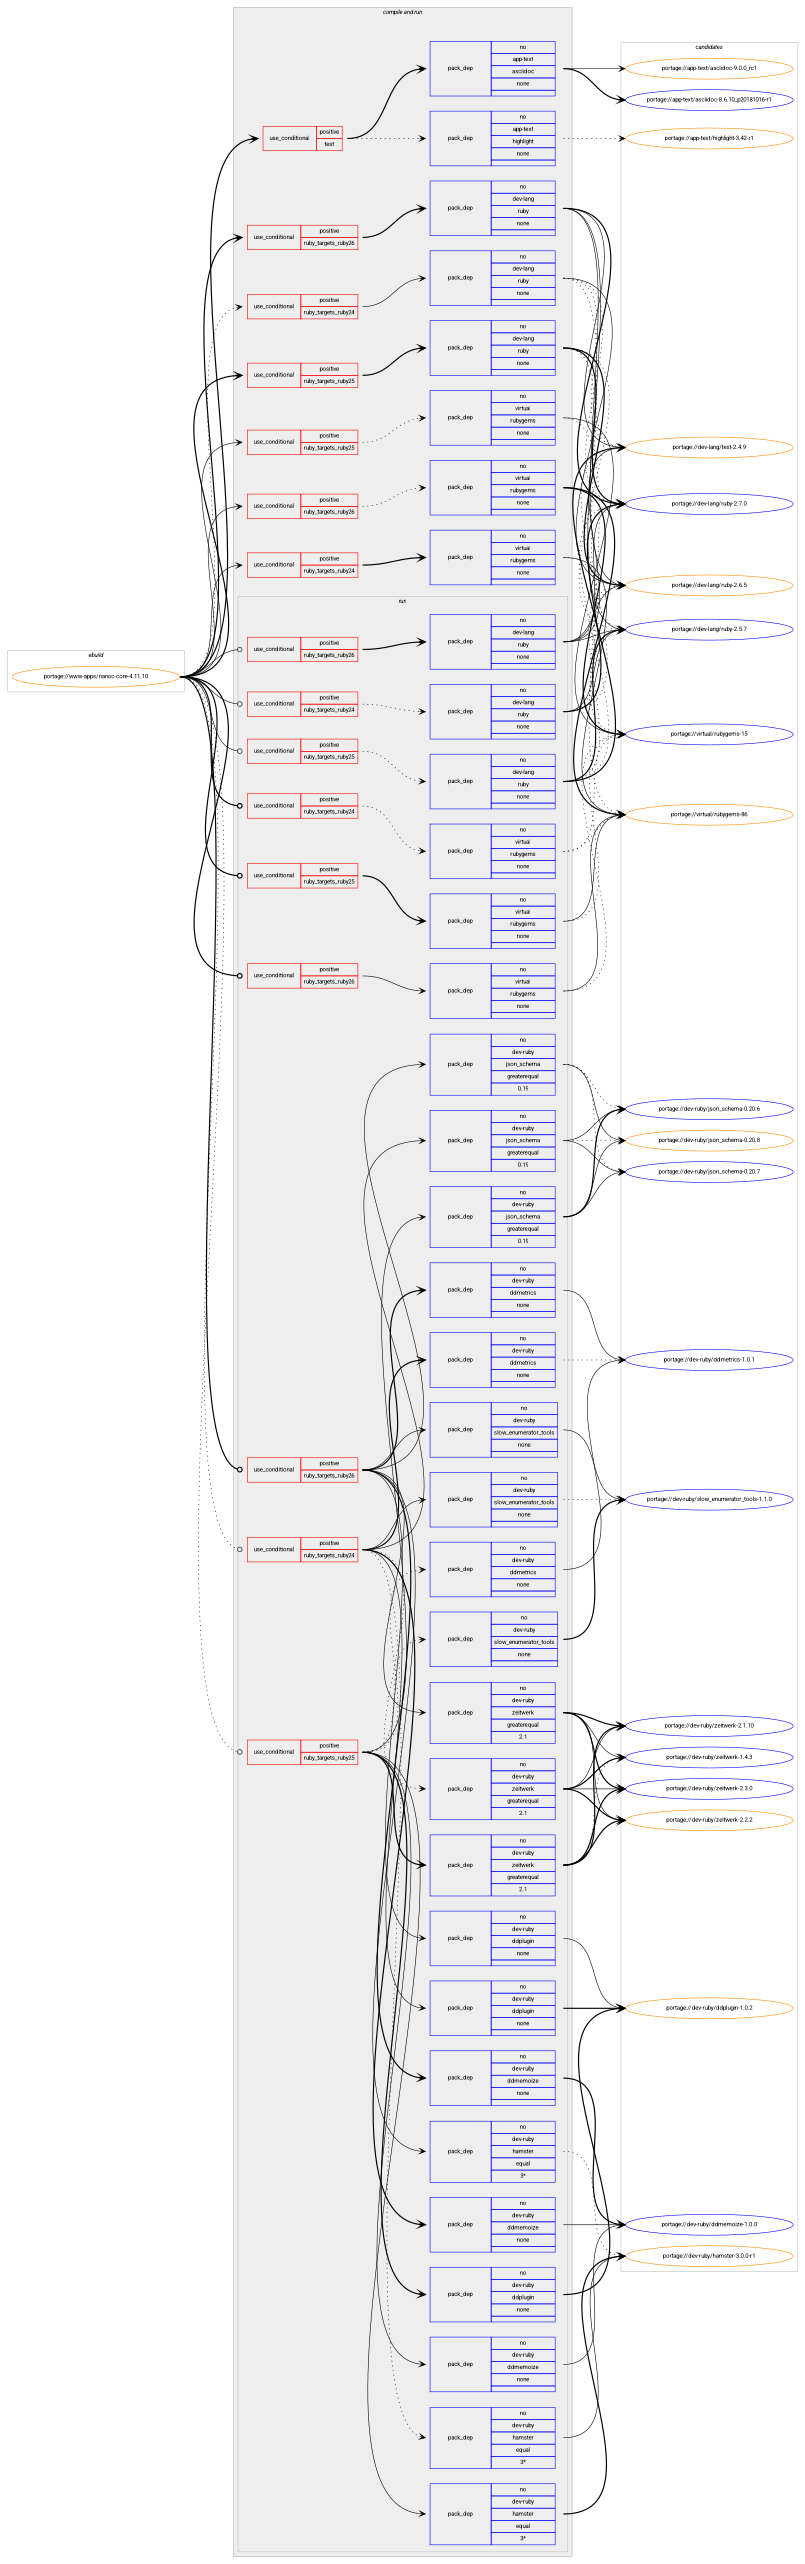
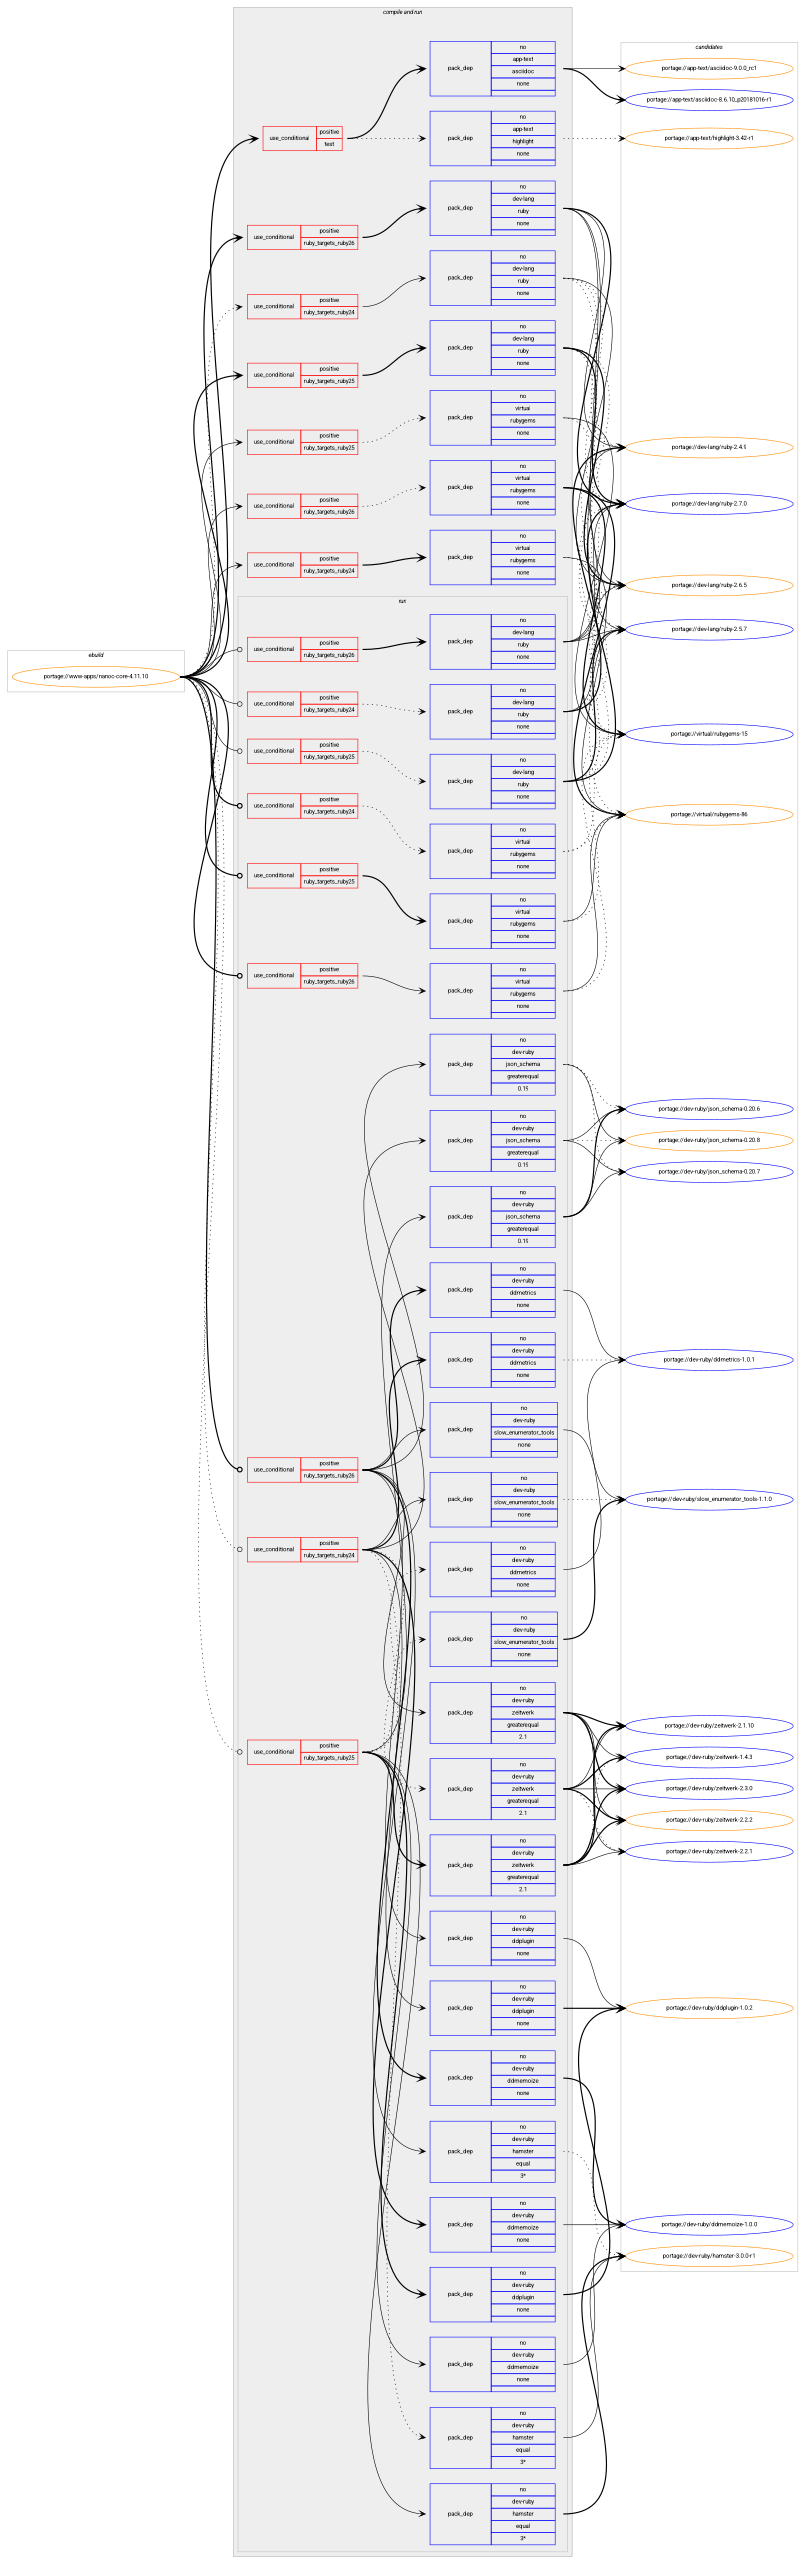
node "portage://dev-lang/test-2.4.9": label "portage://dev-lang/test-2.4.9" -> "portage://dev-lang/ruby-2.4.9"
node "portage://dev-ruby/zeitwerk-2.2.1": added
